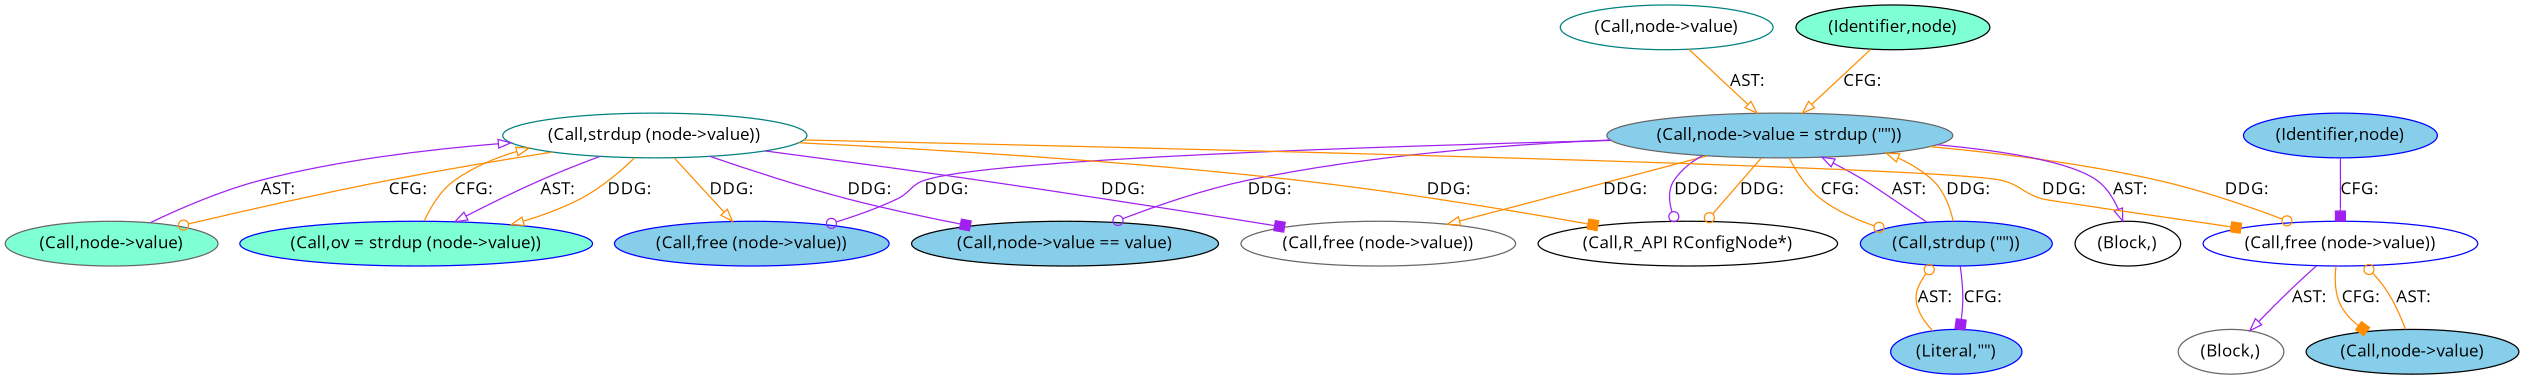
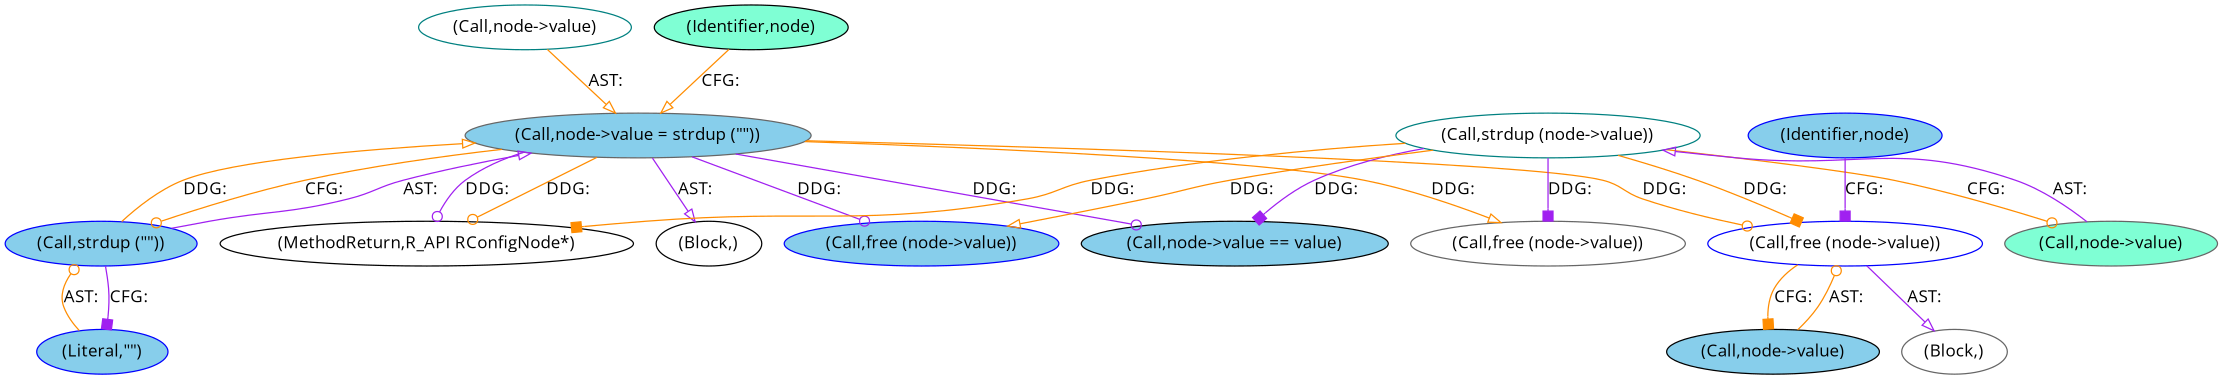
node "(Call,ov = strdup (node->value))": removed
node "(Call,R_API RConfigNode*)": label "(Call,R_API RConfigNode*)" -> "(MethodReturn,R_API RConfigNode*)"
